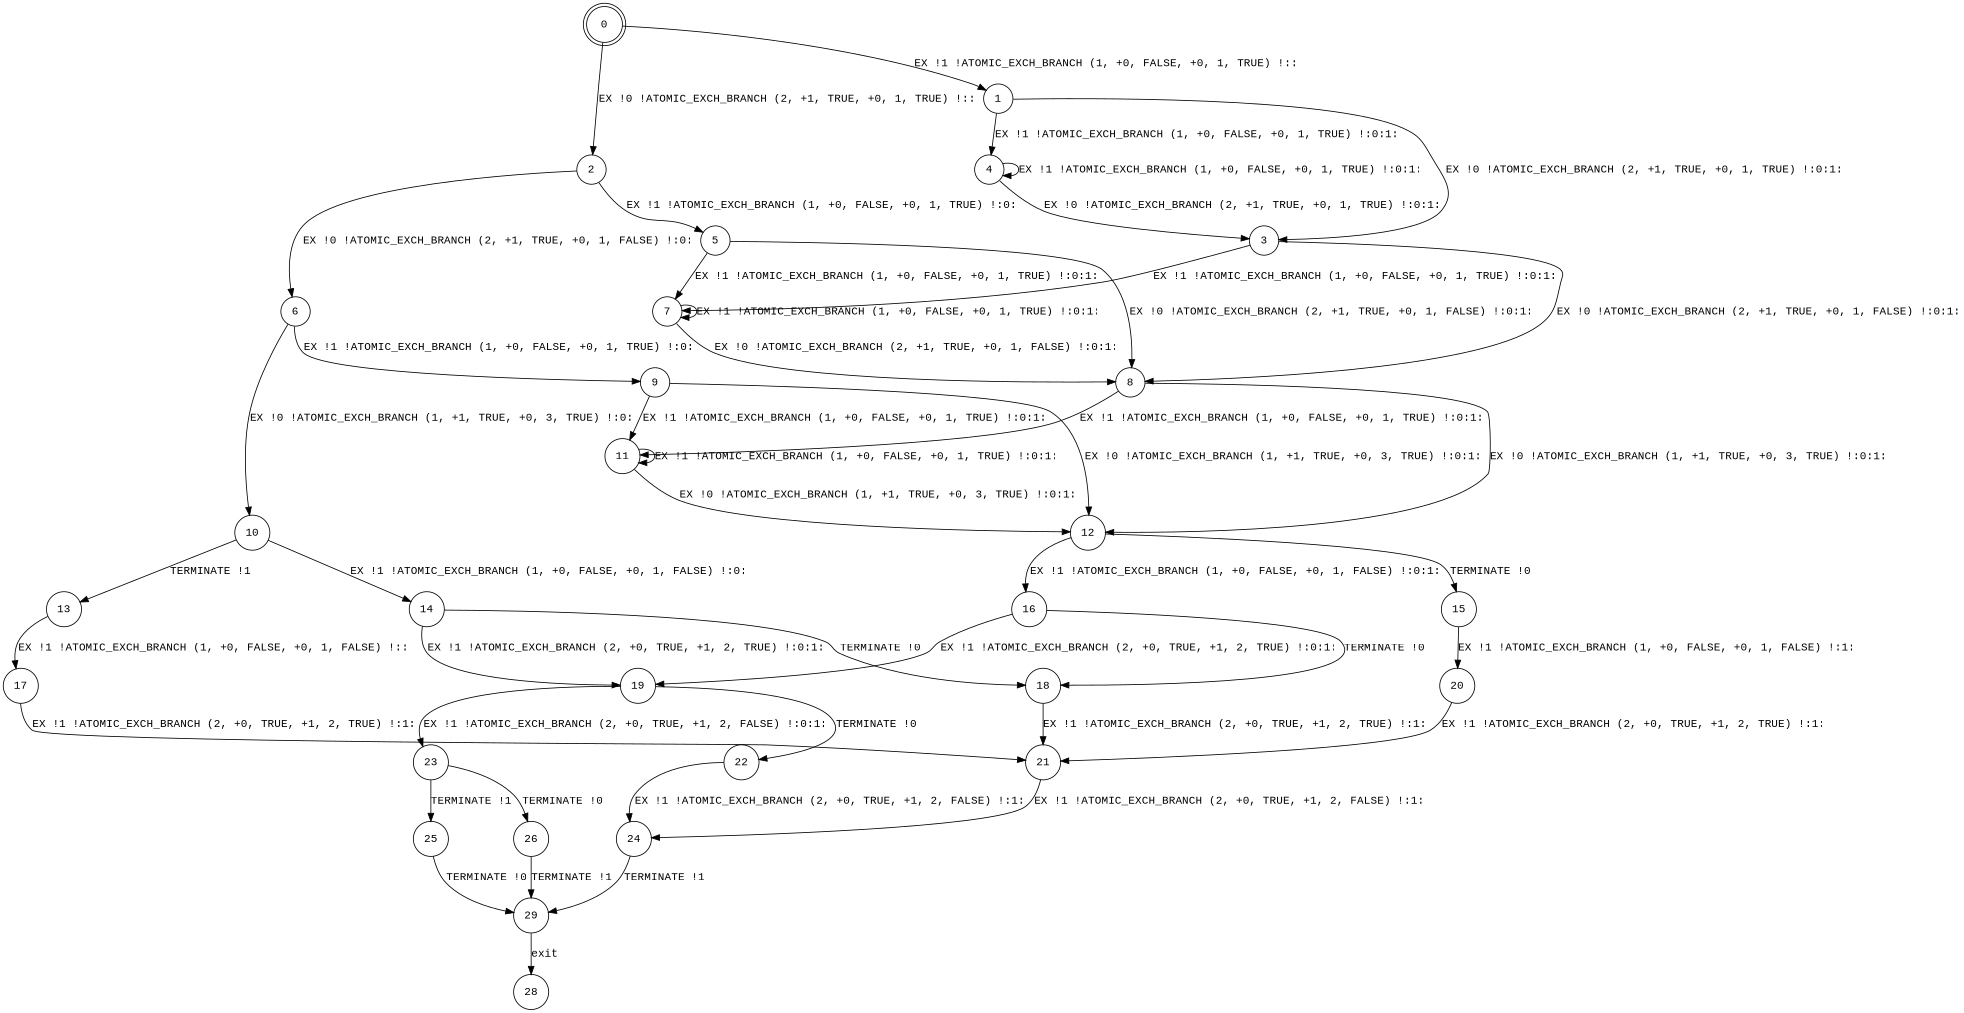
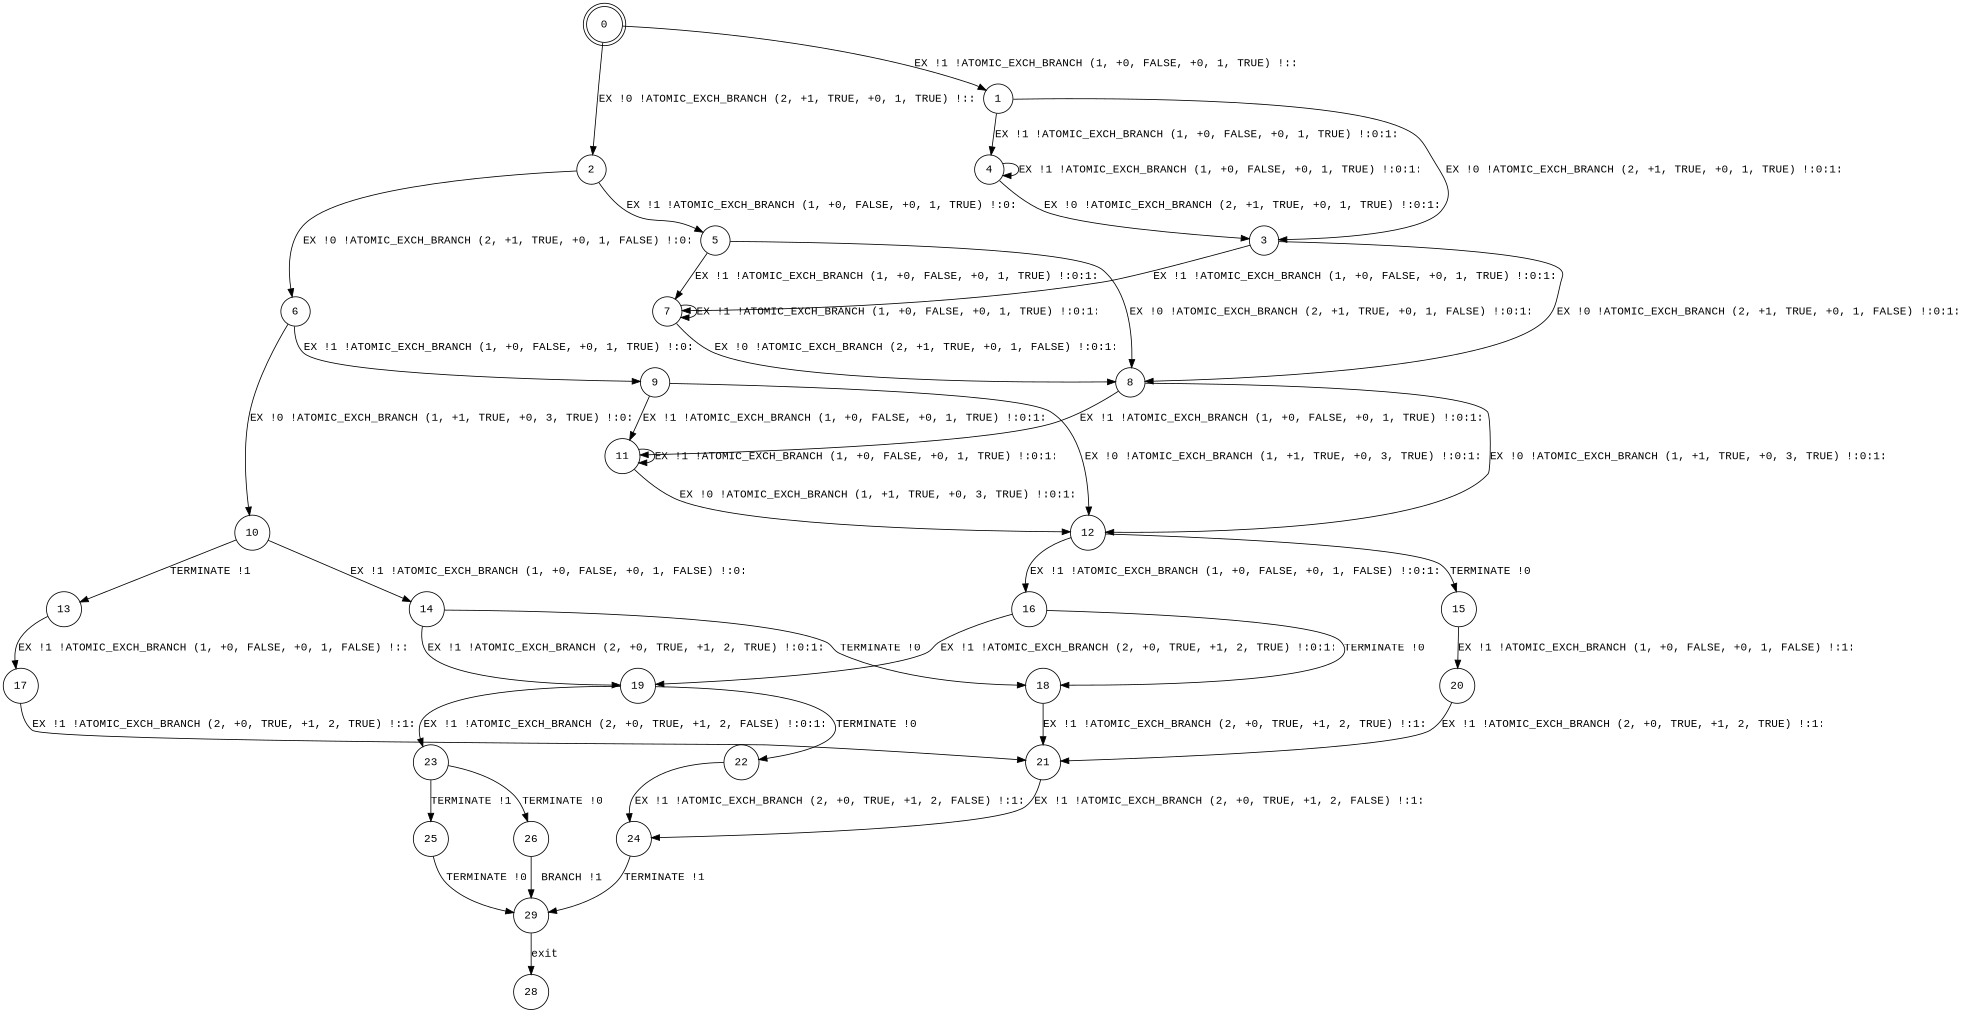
edge "26" -> "29": label "TERMINATE !1" -> "BRANCH !1"
